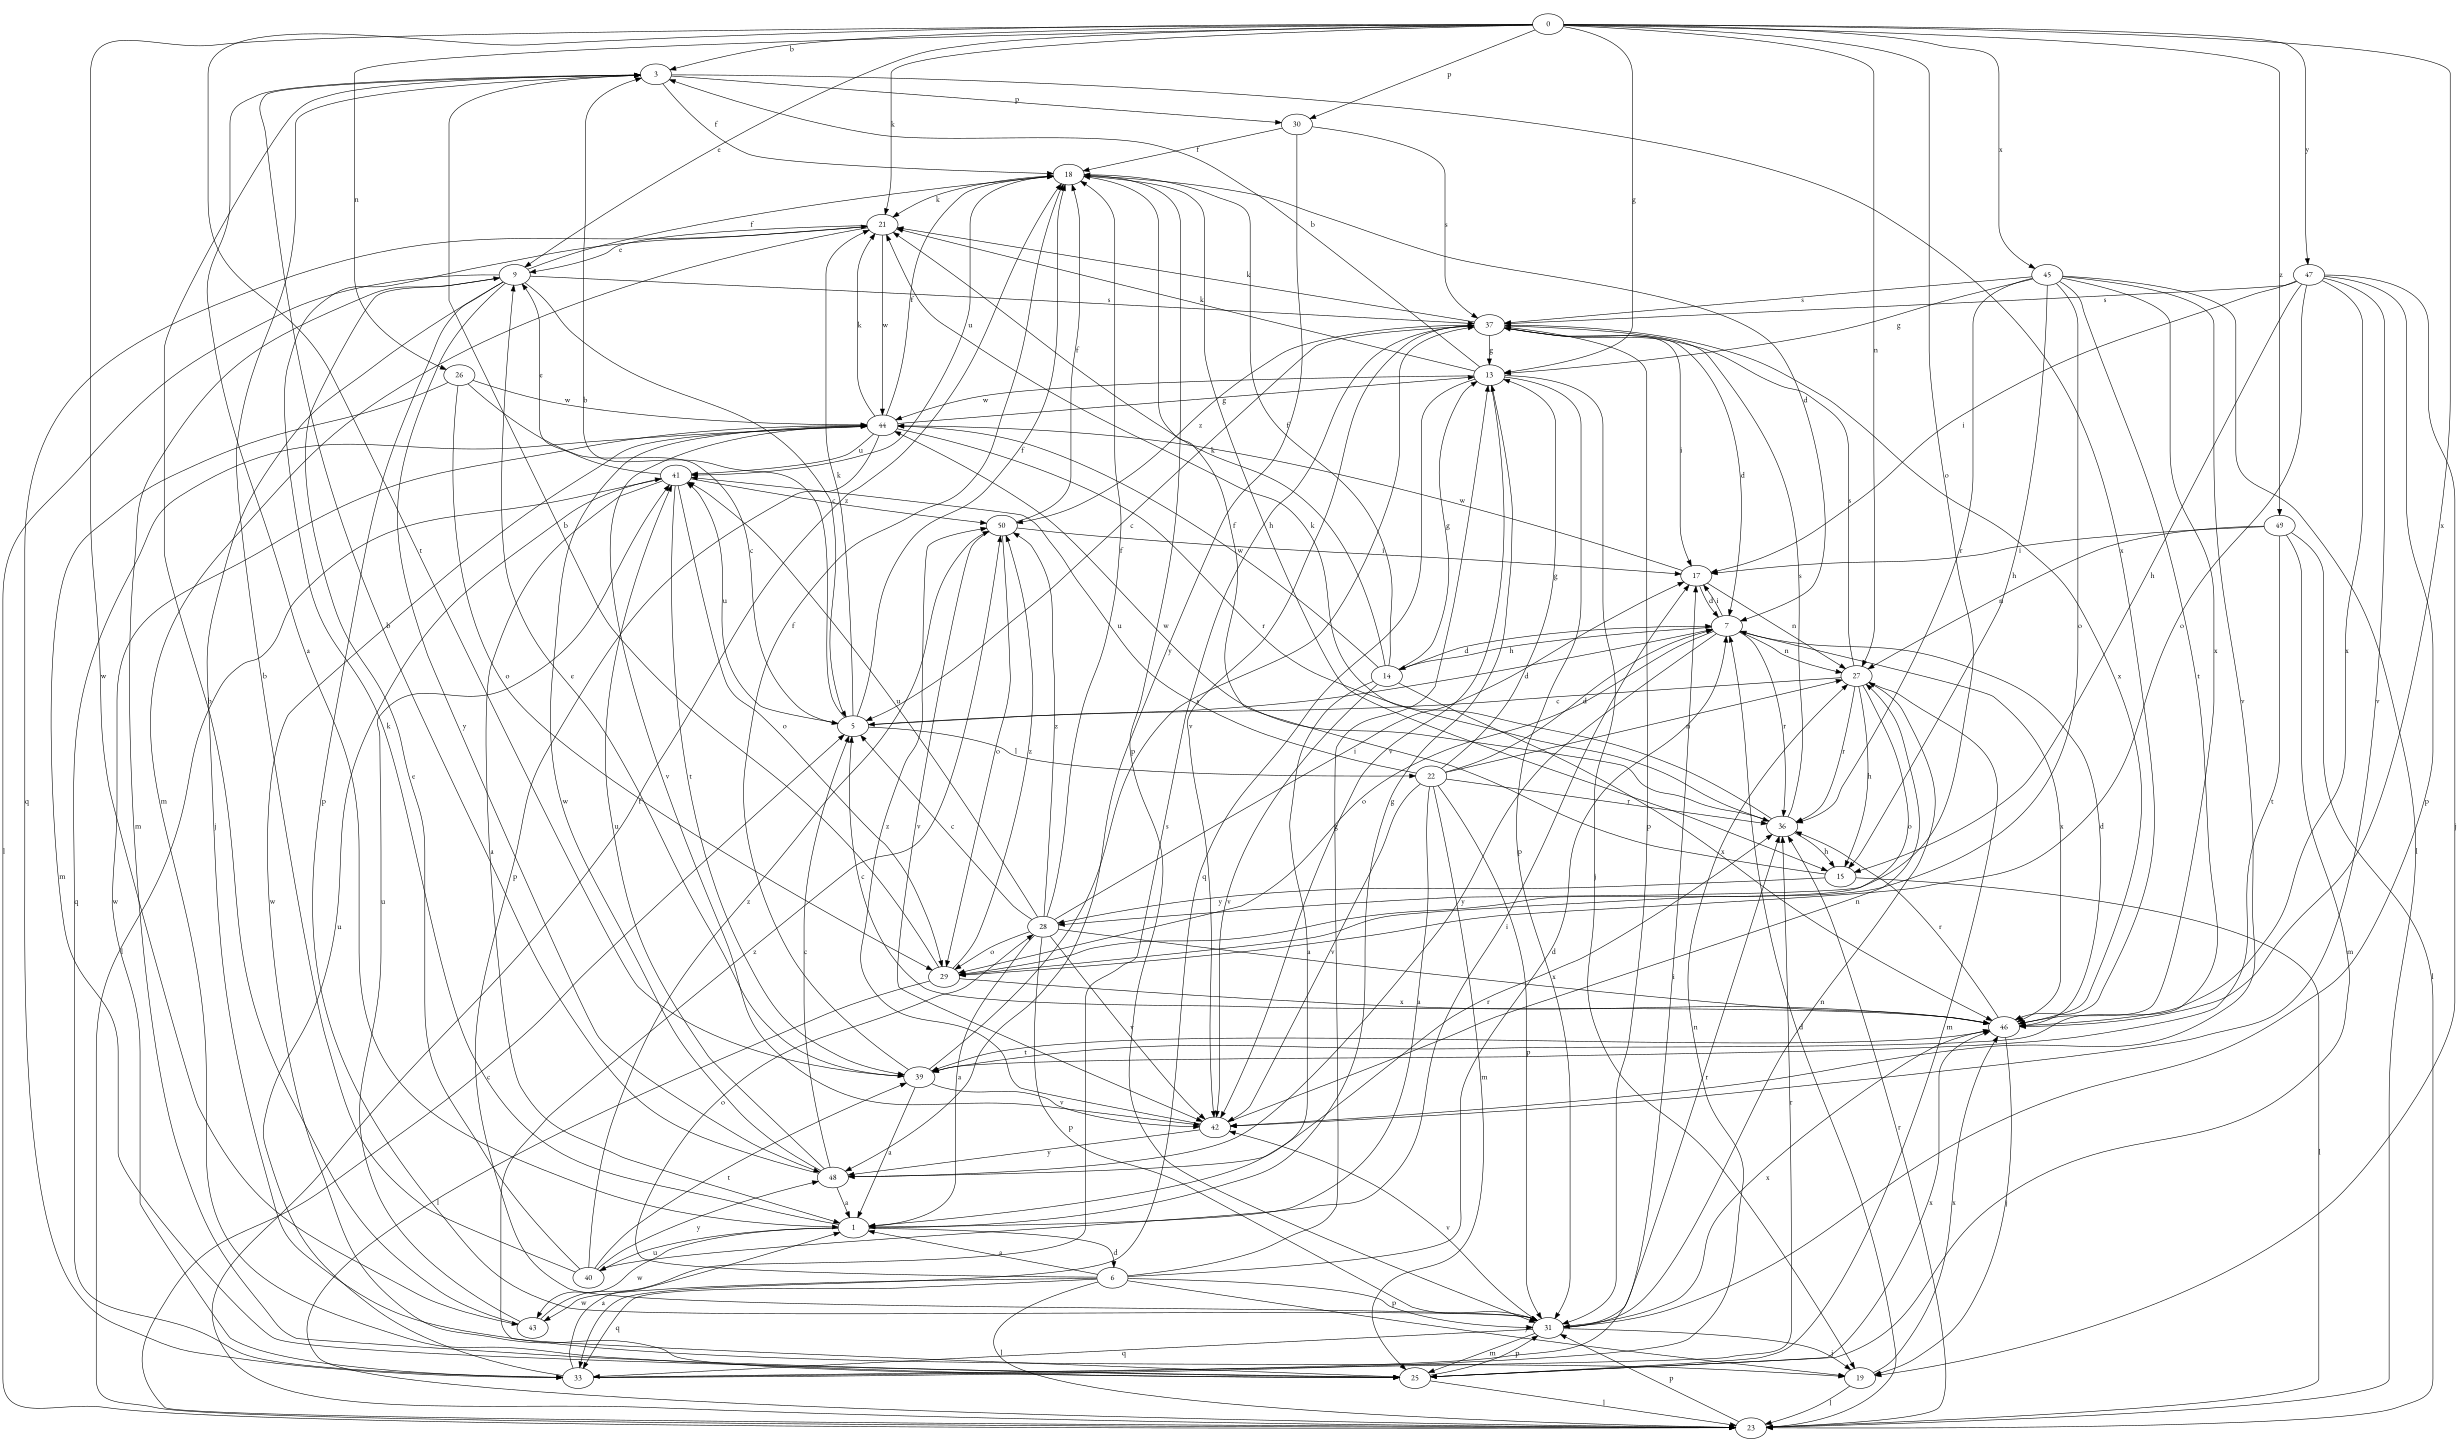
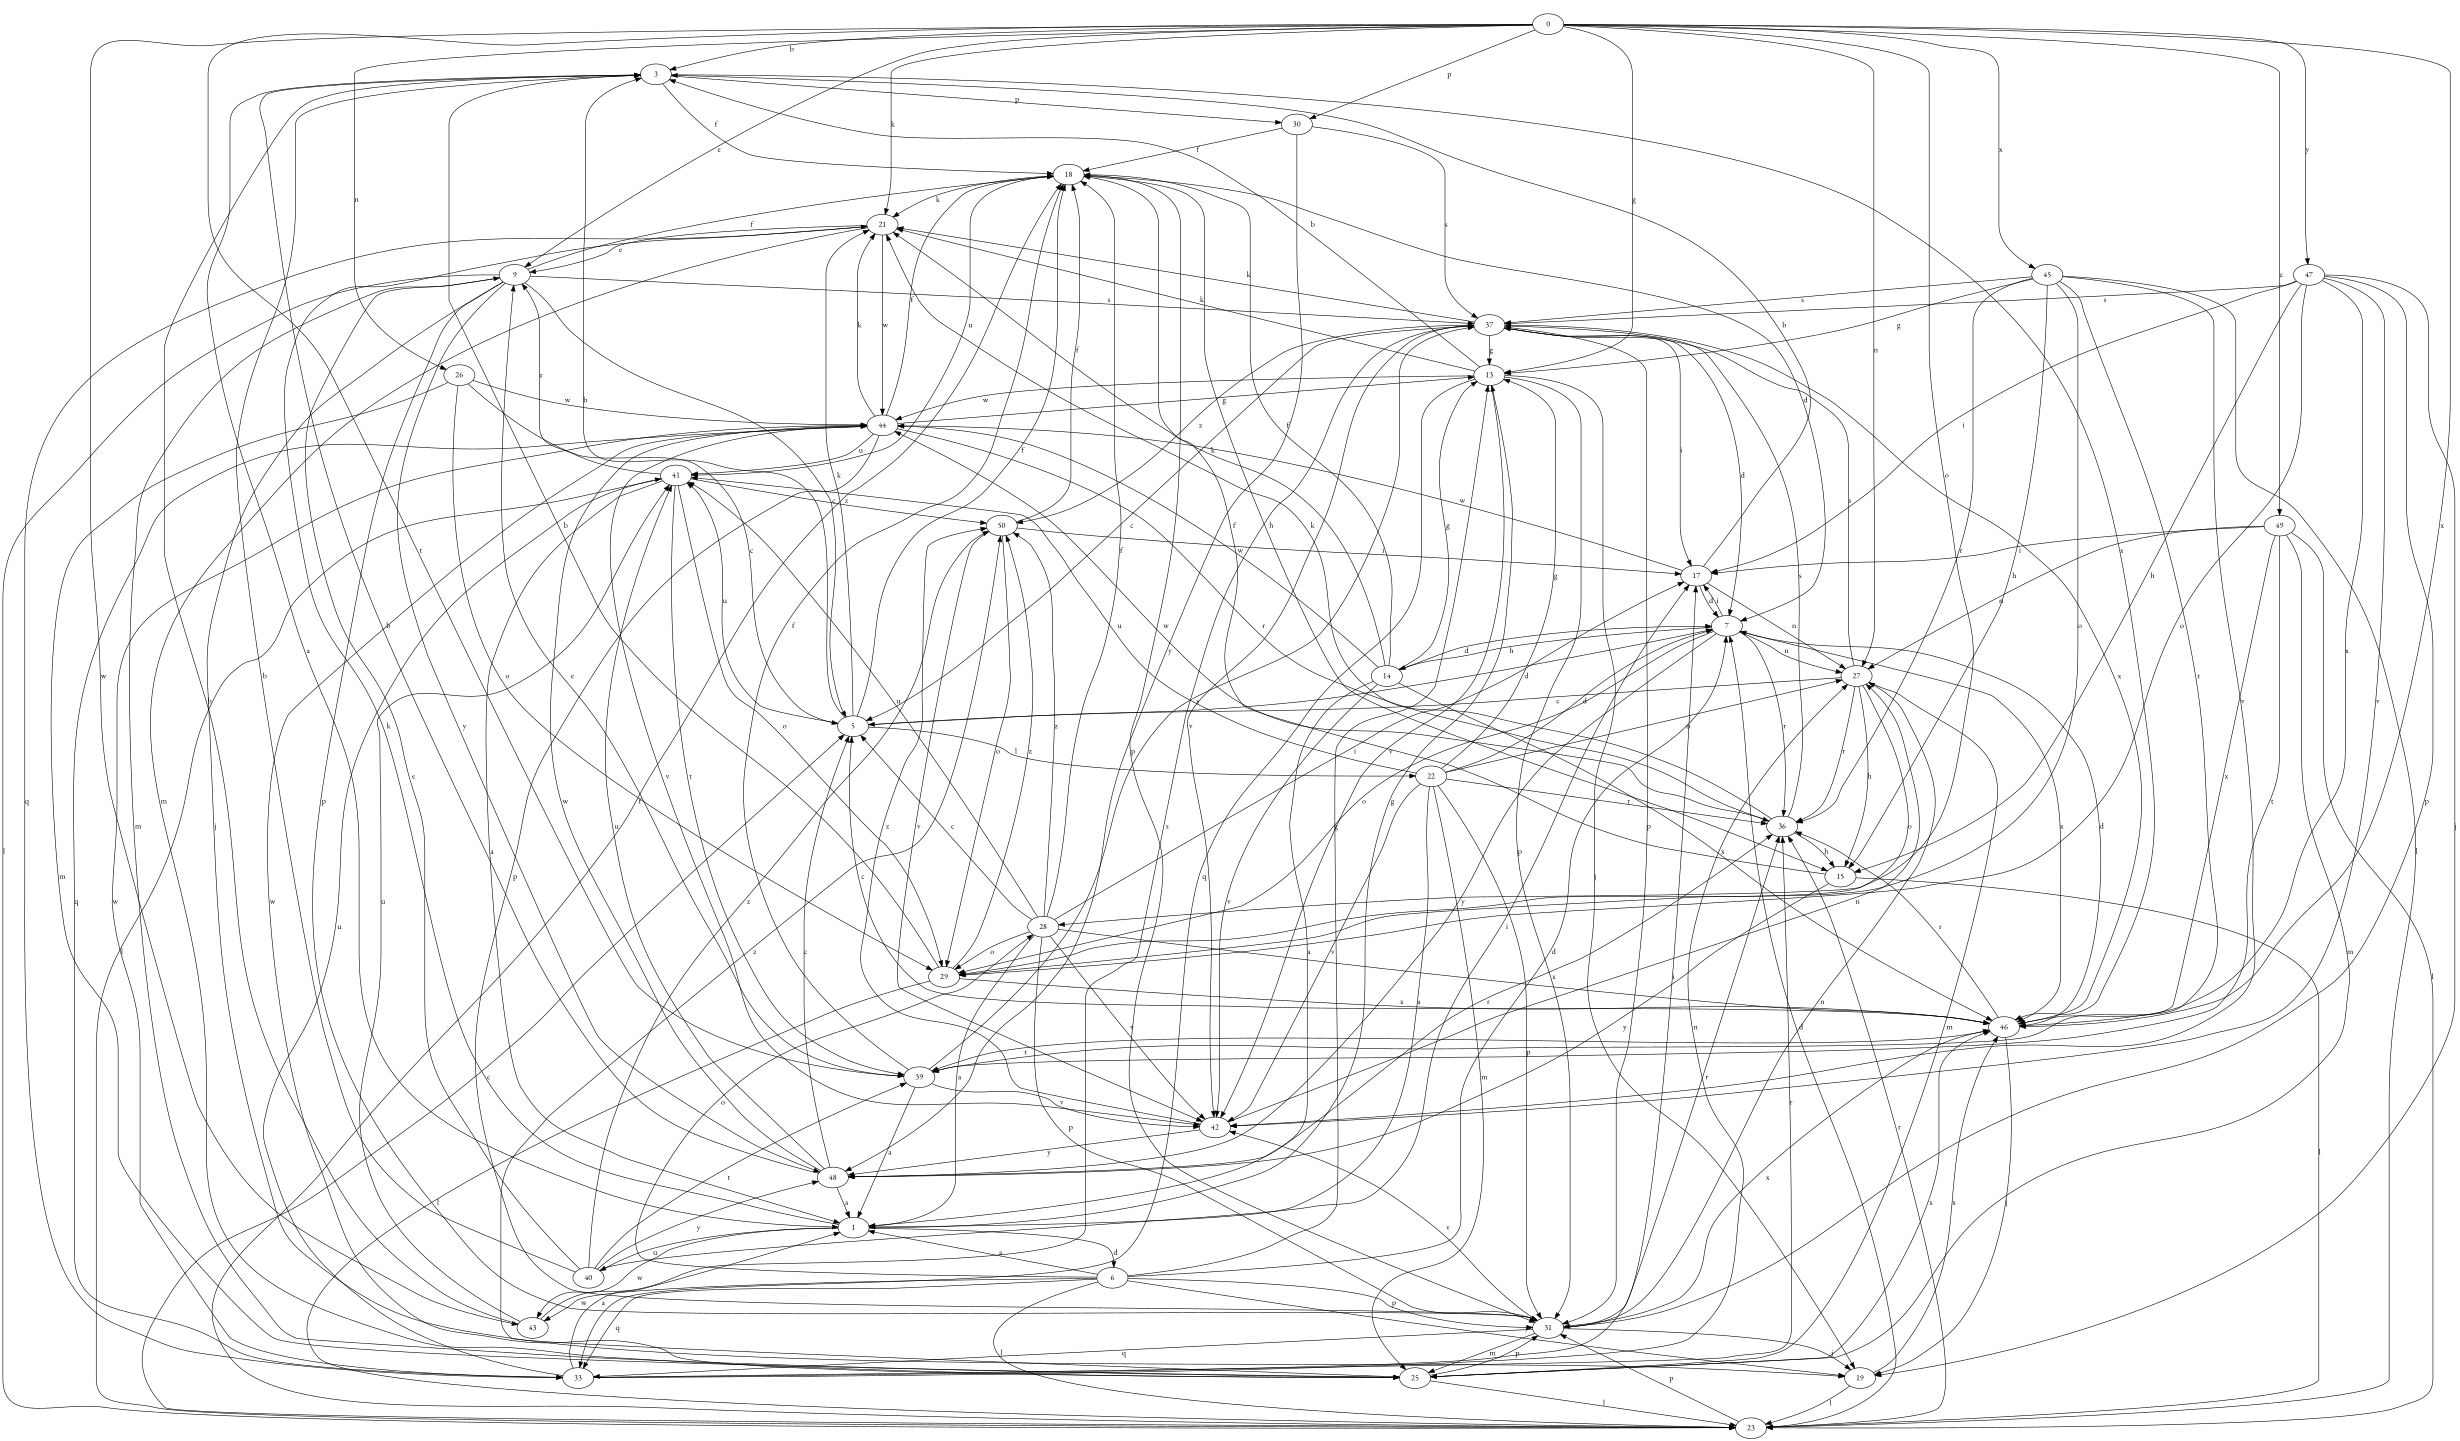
edge "17" -> "3": added, label "b"
edge "45" -> "46": now "49" -> "46"
edge "15" -> "28": now "15" -> "48"
